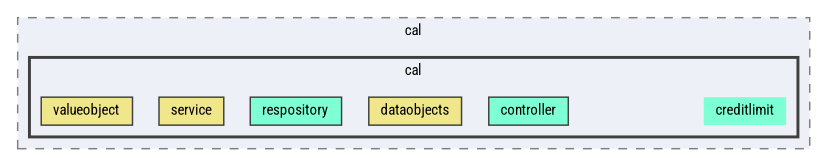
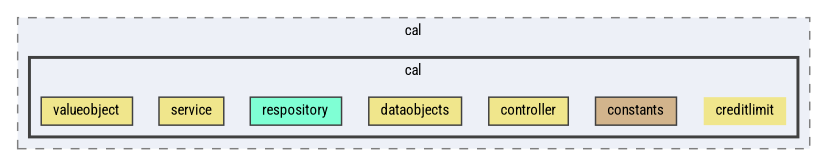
node "controller": fillcolor aquamarine -> khaki
node "constants": added
node "creditlimit": fillcolor aquamarine -> khaki
